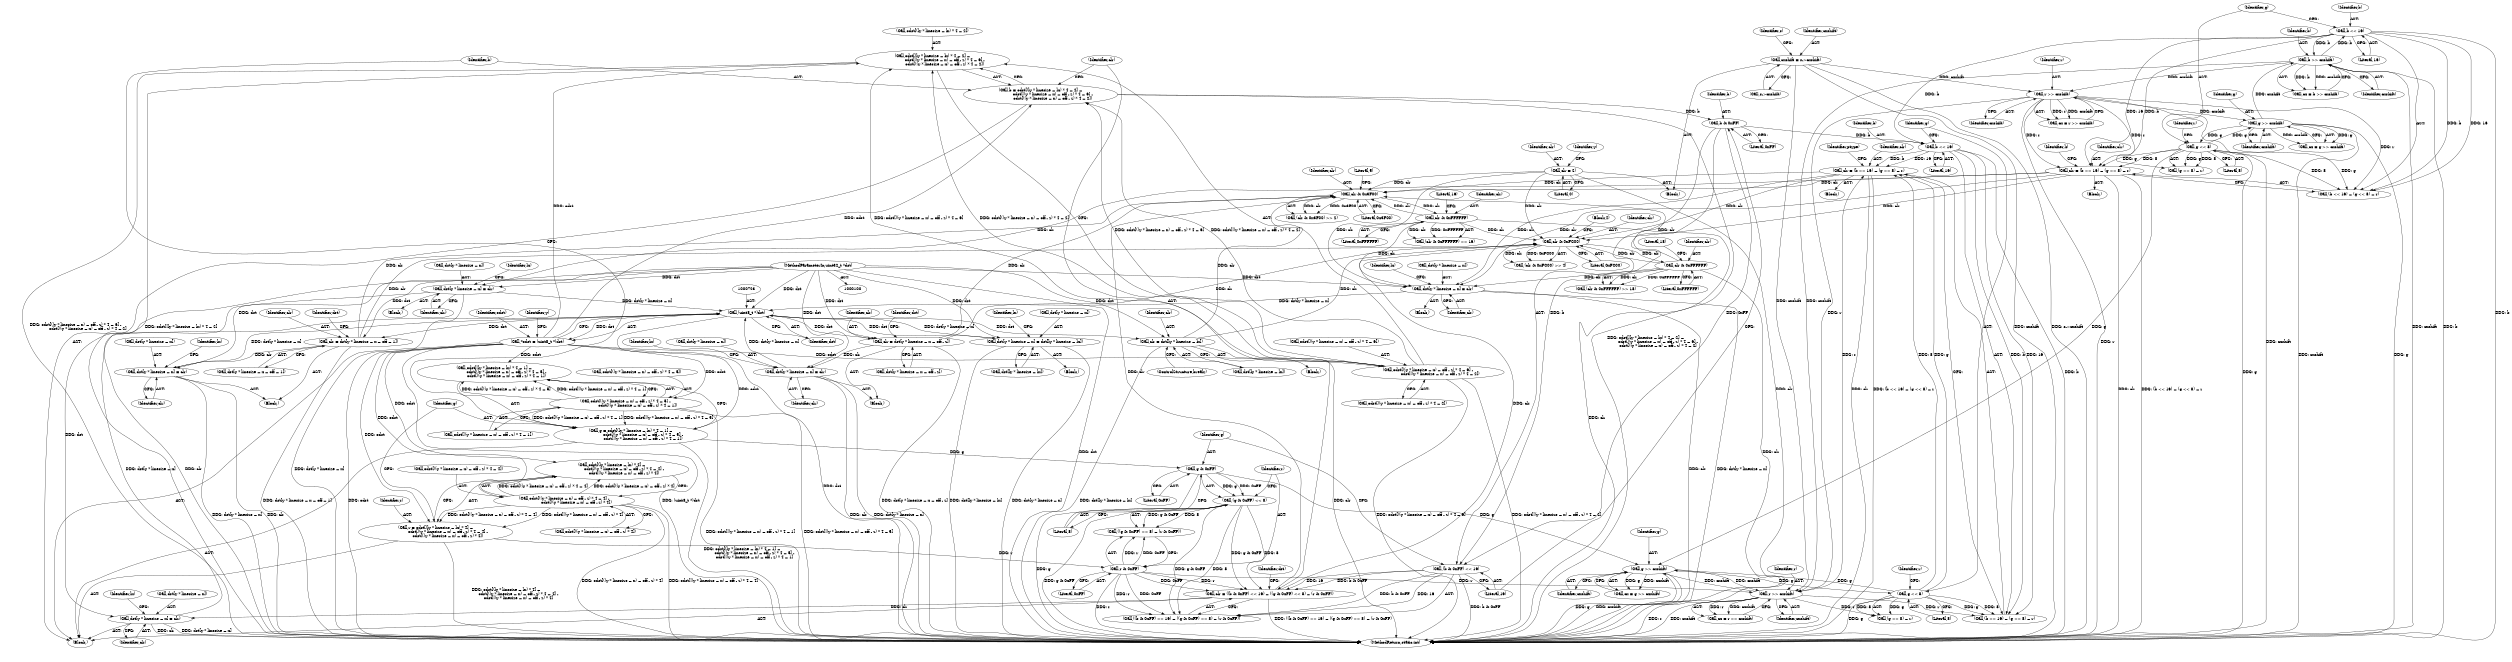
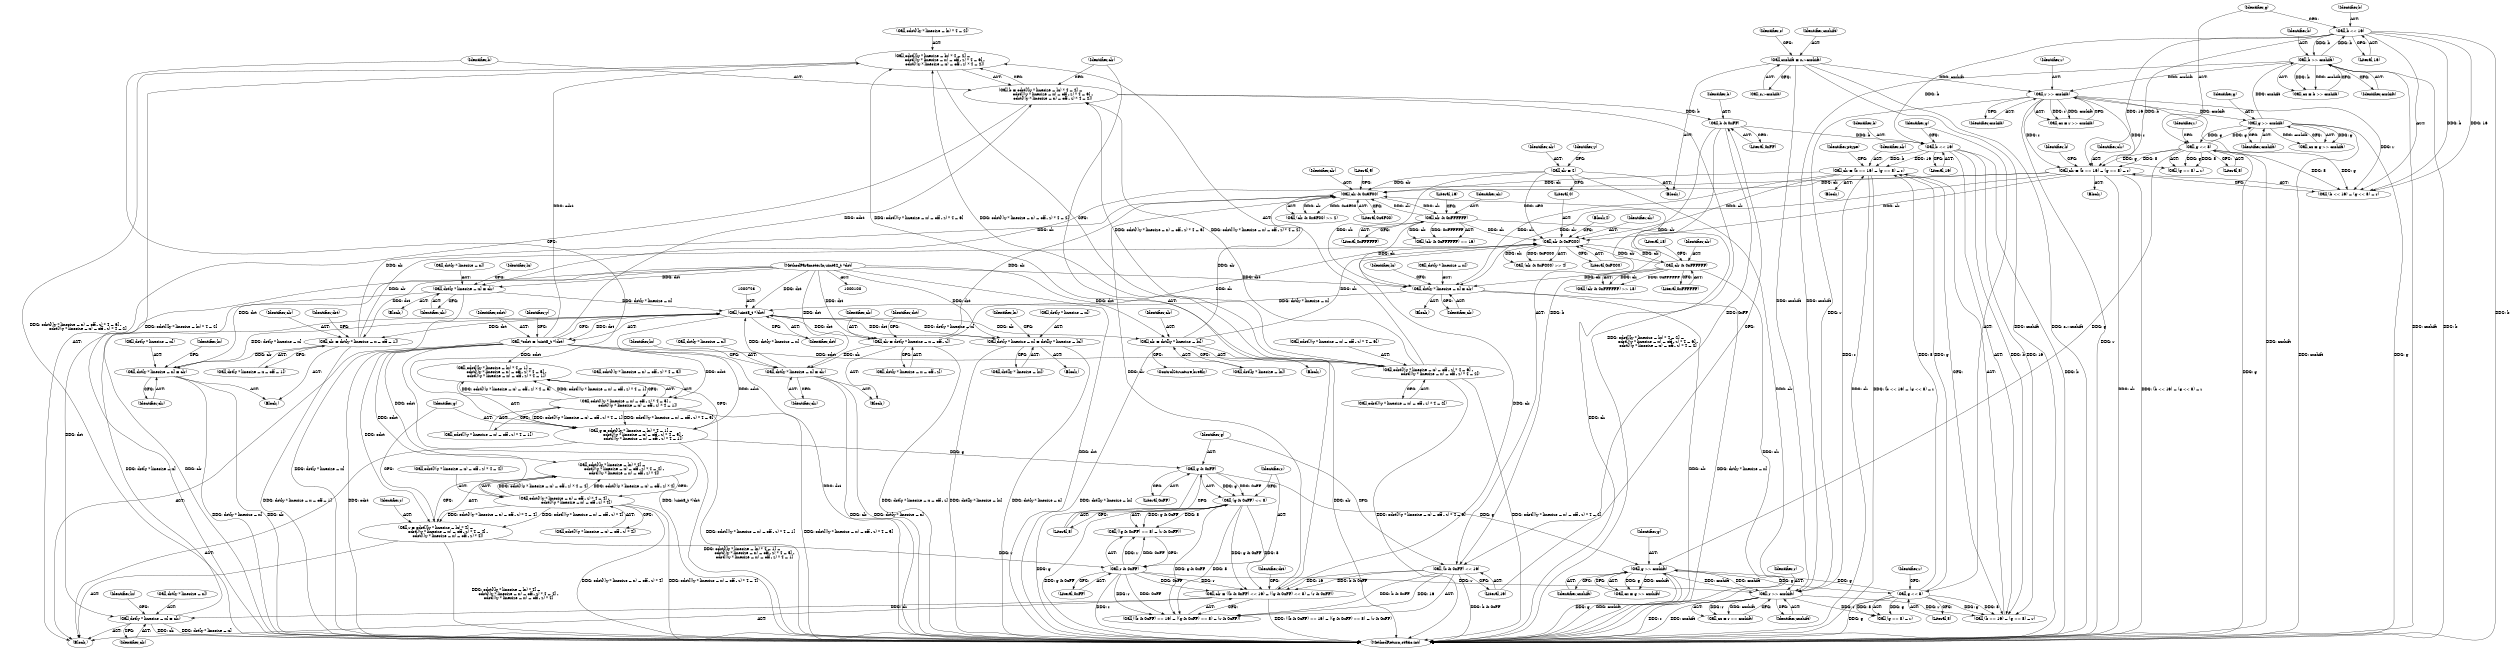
edge "(Literal,0)" -> "(Call,clr = 2)": now "(Literal,0)" -> "(Call,clr & 0xFC00)"
edge "(Call,clr = 2)" -> "(Call,clr & 0xFC00)": label "DDG: clr" -> "DDG: xFC"
edge "(Call,(uint8_t *)dst)" -> "(Call,clr = dst[ly * linesize + lx])": label "DDG: dst" -> "DDG: clr"
edge "(ControlStructure,break;)" -> "(Call,clr = dst[ly * linesize + lx])": reversed
